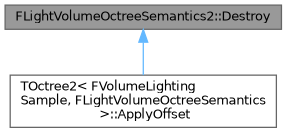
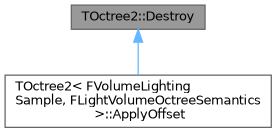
node "FLightVolumeOctreeSemantics2::Destroy": label "FLightVolumeOctreeSemantics2::Destroy" -> "TOctree2::Destroy"
